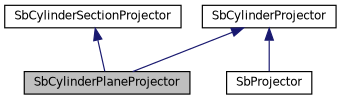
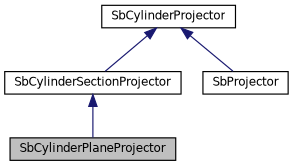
edge "SbCylinderPlaneProjector" -> "SbCylinderProjector": now "SbCylinderSectionProjector" -> "SbCylinderProjector"
